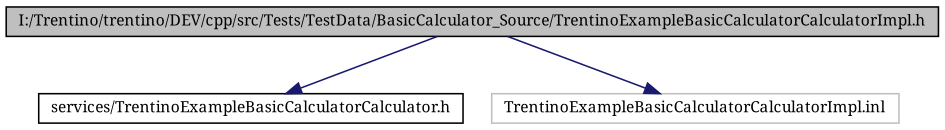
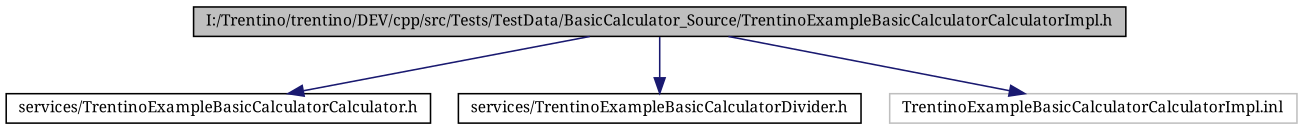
node "services/TrentinoExampleBasicCalculatorDivider.h": added
